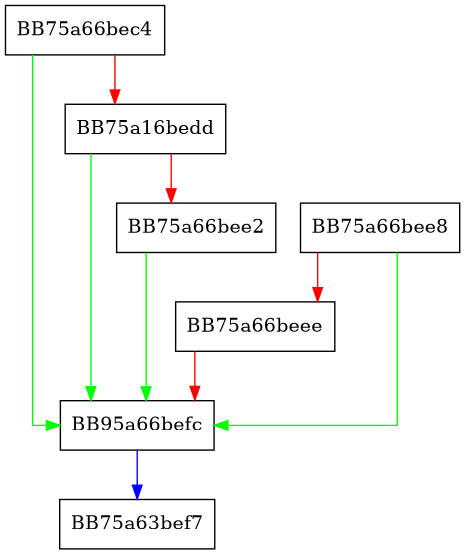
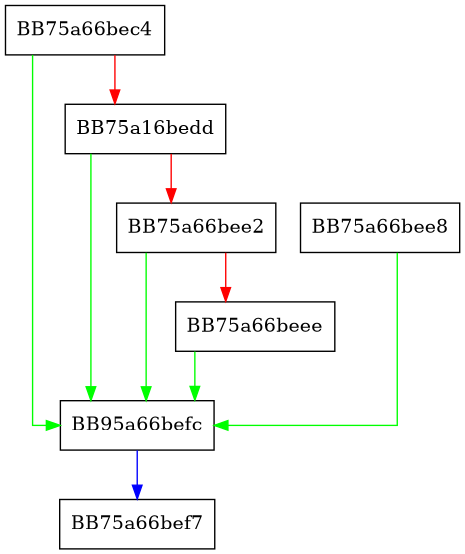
edge "BB75a66bee8" -> "BB75a66beee": now "BB75a66bee2" -> "BB75a66beee"
edge "BB75a66beee" -> "BB95a66befc": color red -> green
node "BB75a63bef7": label "BB75a63bef7" -> "BB75a66bef7"
